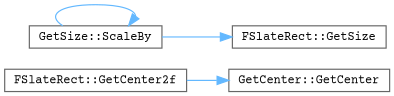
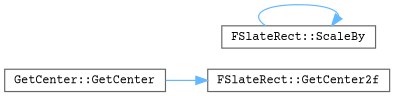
node "GetSize::ScaleBy": label "GetSize::ScaleBy" -> "FSlateRect::ScaleBy"
node "FSlateRect::GetSize": removed
edge "FSlateRect::GetCenter2f" -> "GetCenter::GetCenter": reversed
